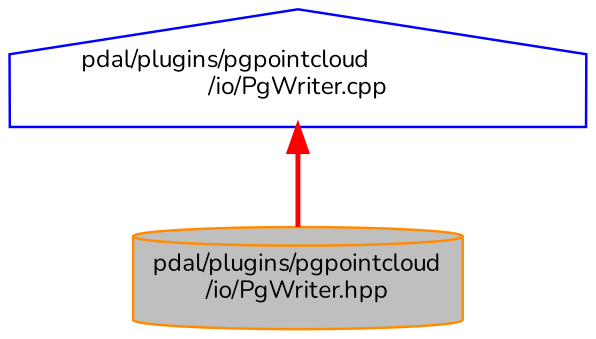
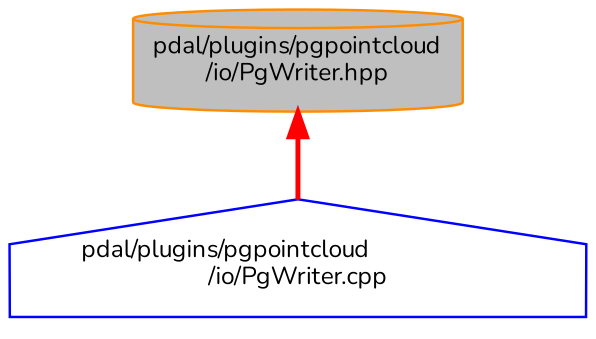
edge "pdal/plugins/pgpointcloud /io/PgWriter.hpp" -> "pdal/plugins/pgpointcloud /io/PgWriter.cpp": reversed
